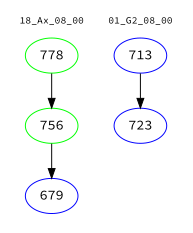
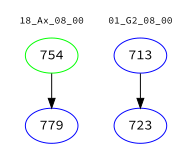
node "778": removed
node "756": label "756" -> "754"
node "679": label "679" -> "779"
